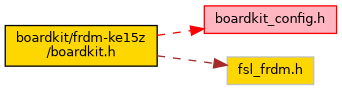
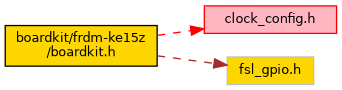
node "boardkit_config.h": label "boardkit_config.h" -> "clock_config.h"
node "fsl_frdm.h": label "fsl_frdm.h" -> "fsl_gpio.h"
